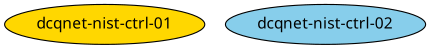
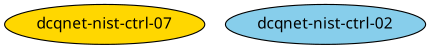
node "dcqnet-nist-ctrl-01": label "dcqnet-nist-ctrl-01" -> "dcqnet-nist-ctrl-07"
